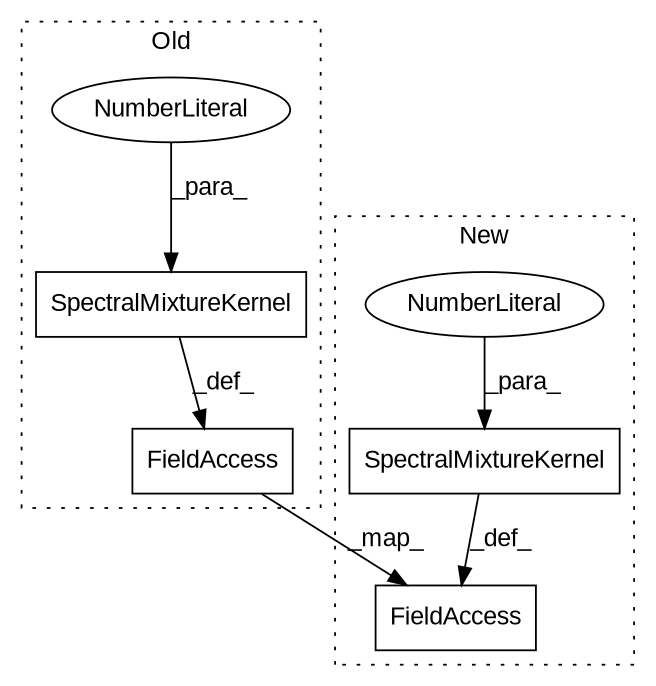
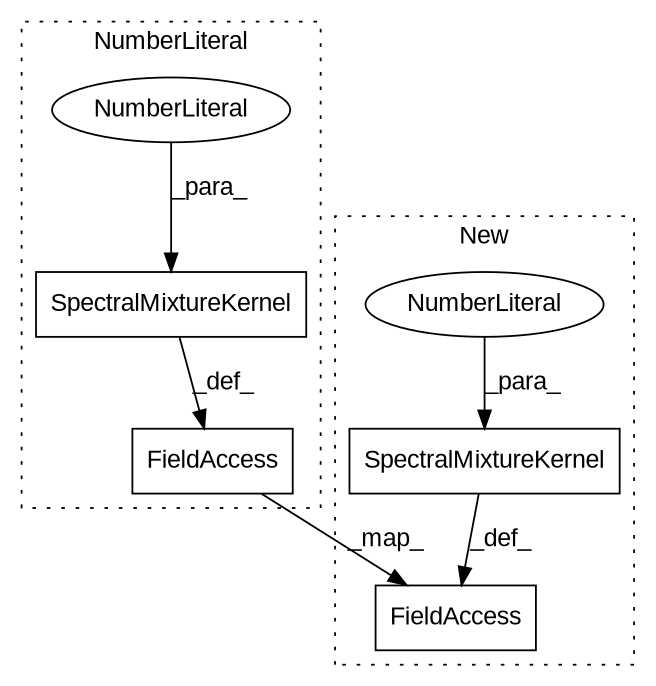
cluster "Old": label "Old" -> "NumberLiteral"
